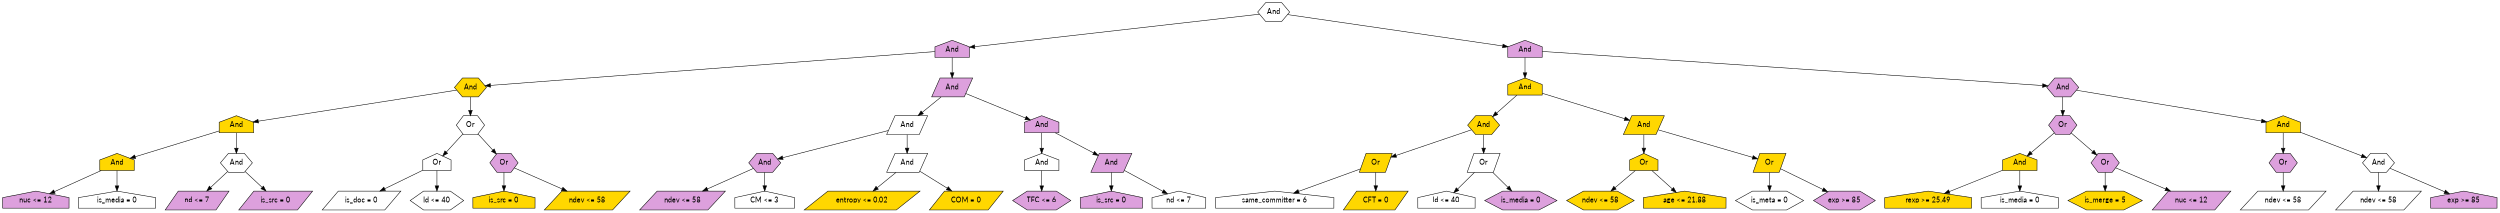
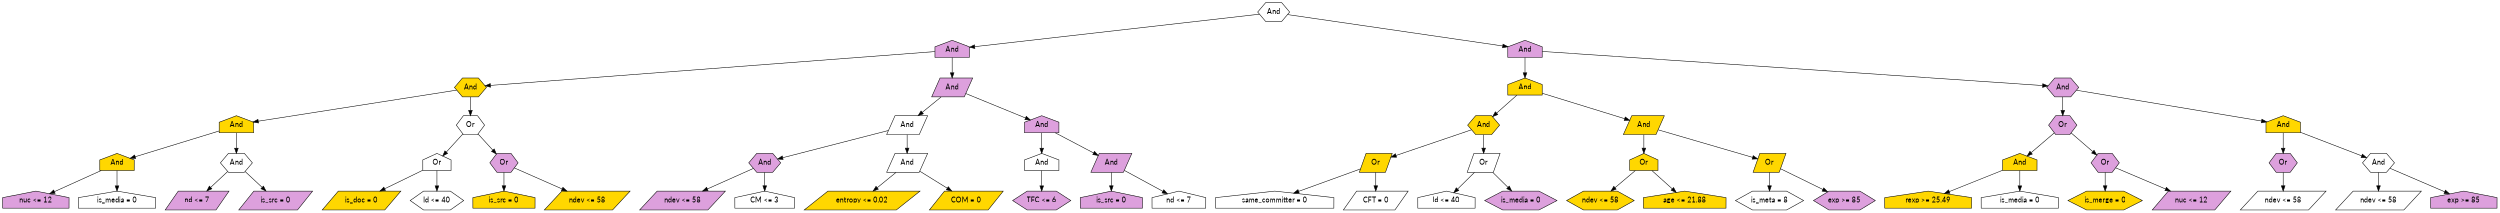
node "is_doc = 0": fillcolor white -> gold
node "same_committer = 6": label "same_committer = 6" -> "same_committer = 0"
node "CFT = 0": fillcolor gold -> white
node "is_meta = 0": label "is_meta = 0" -> "is_meta = 8"
node "is_merge = 5": label "is_merge = 5" -> "is_merge = 0"
